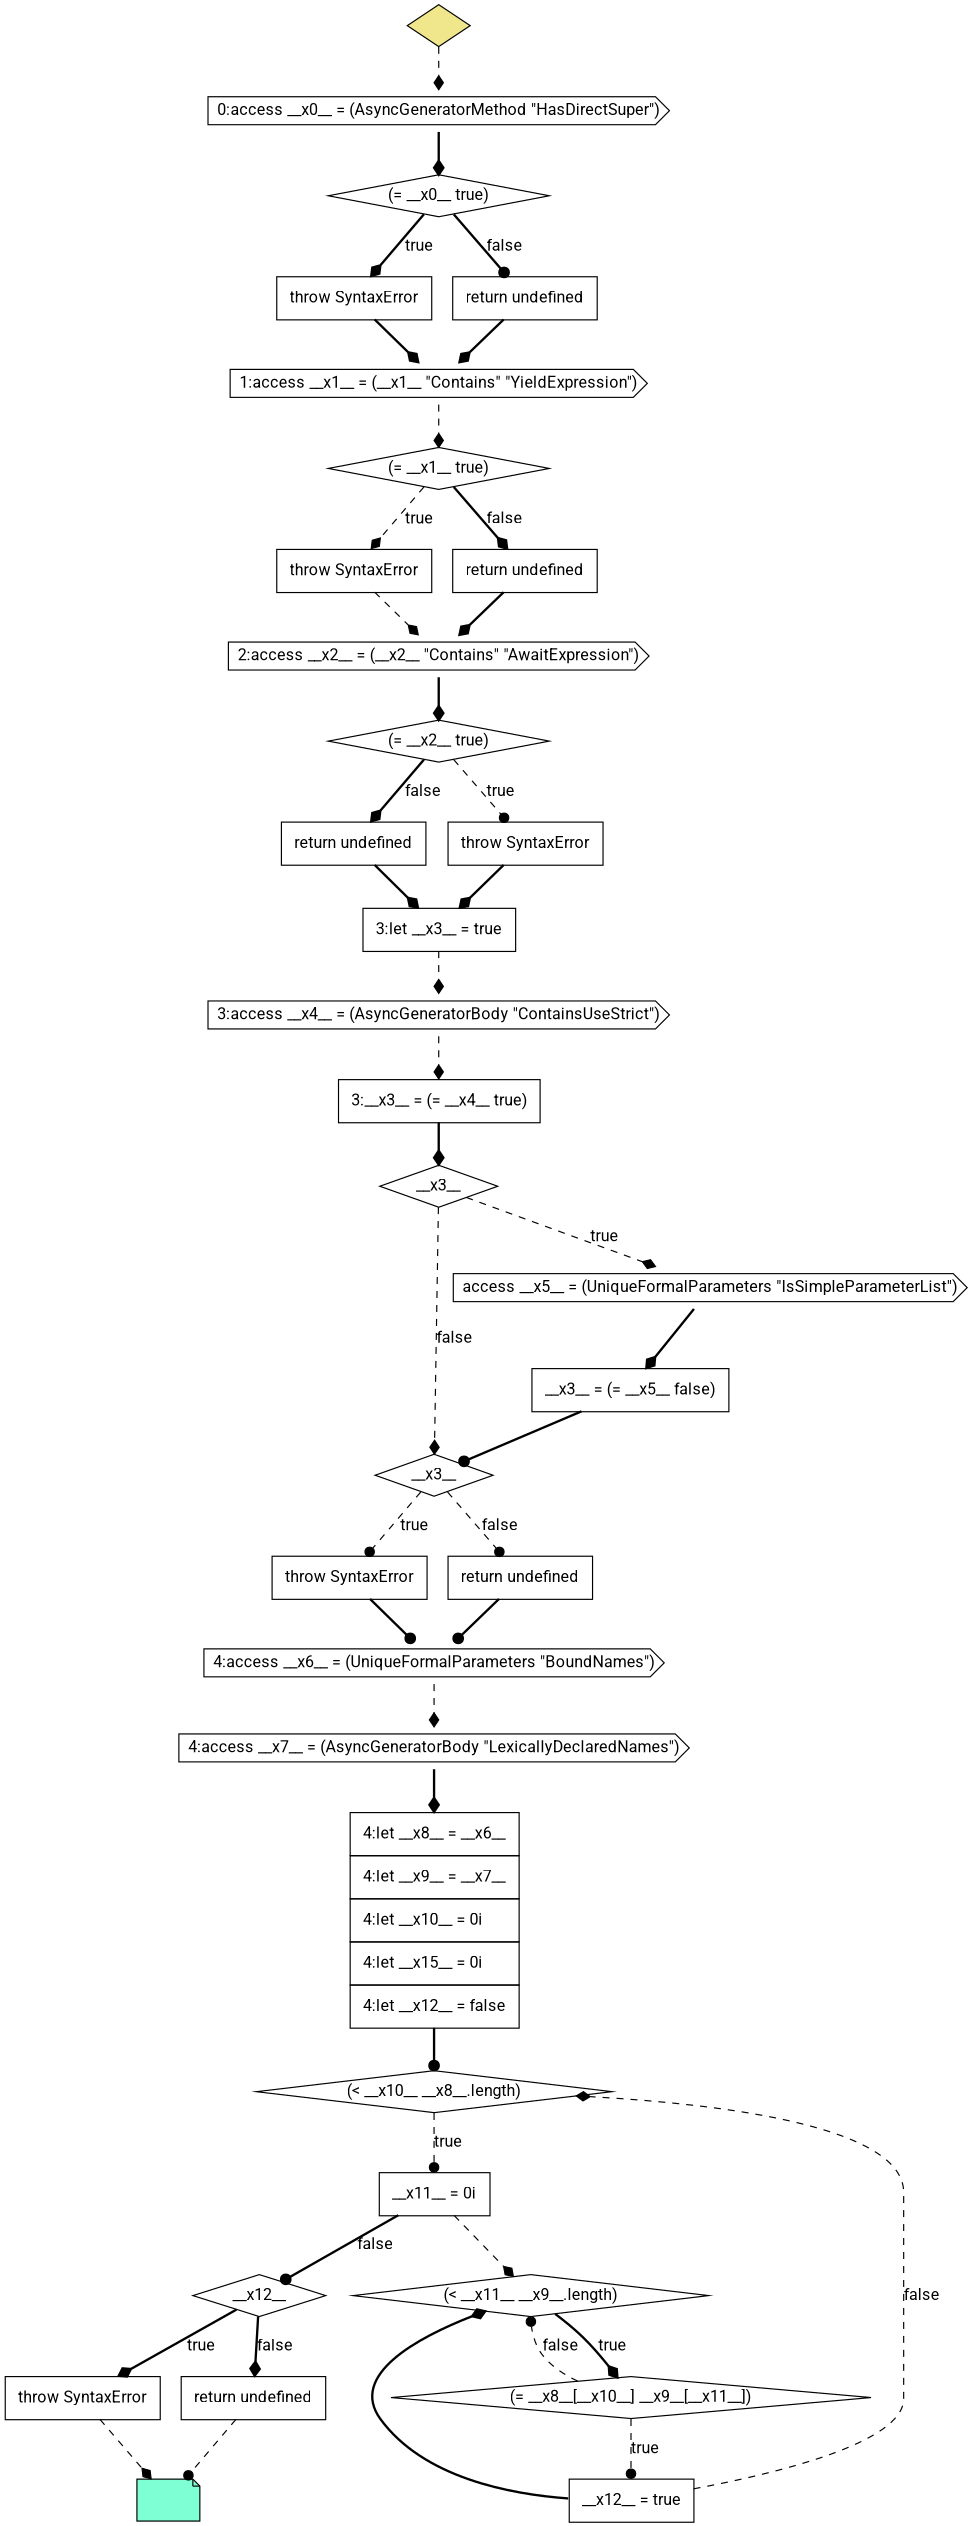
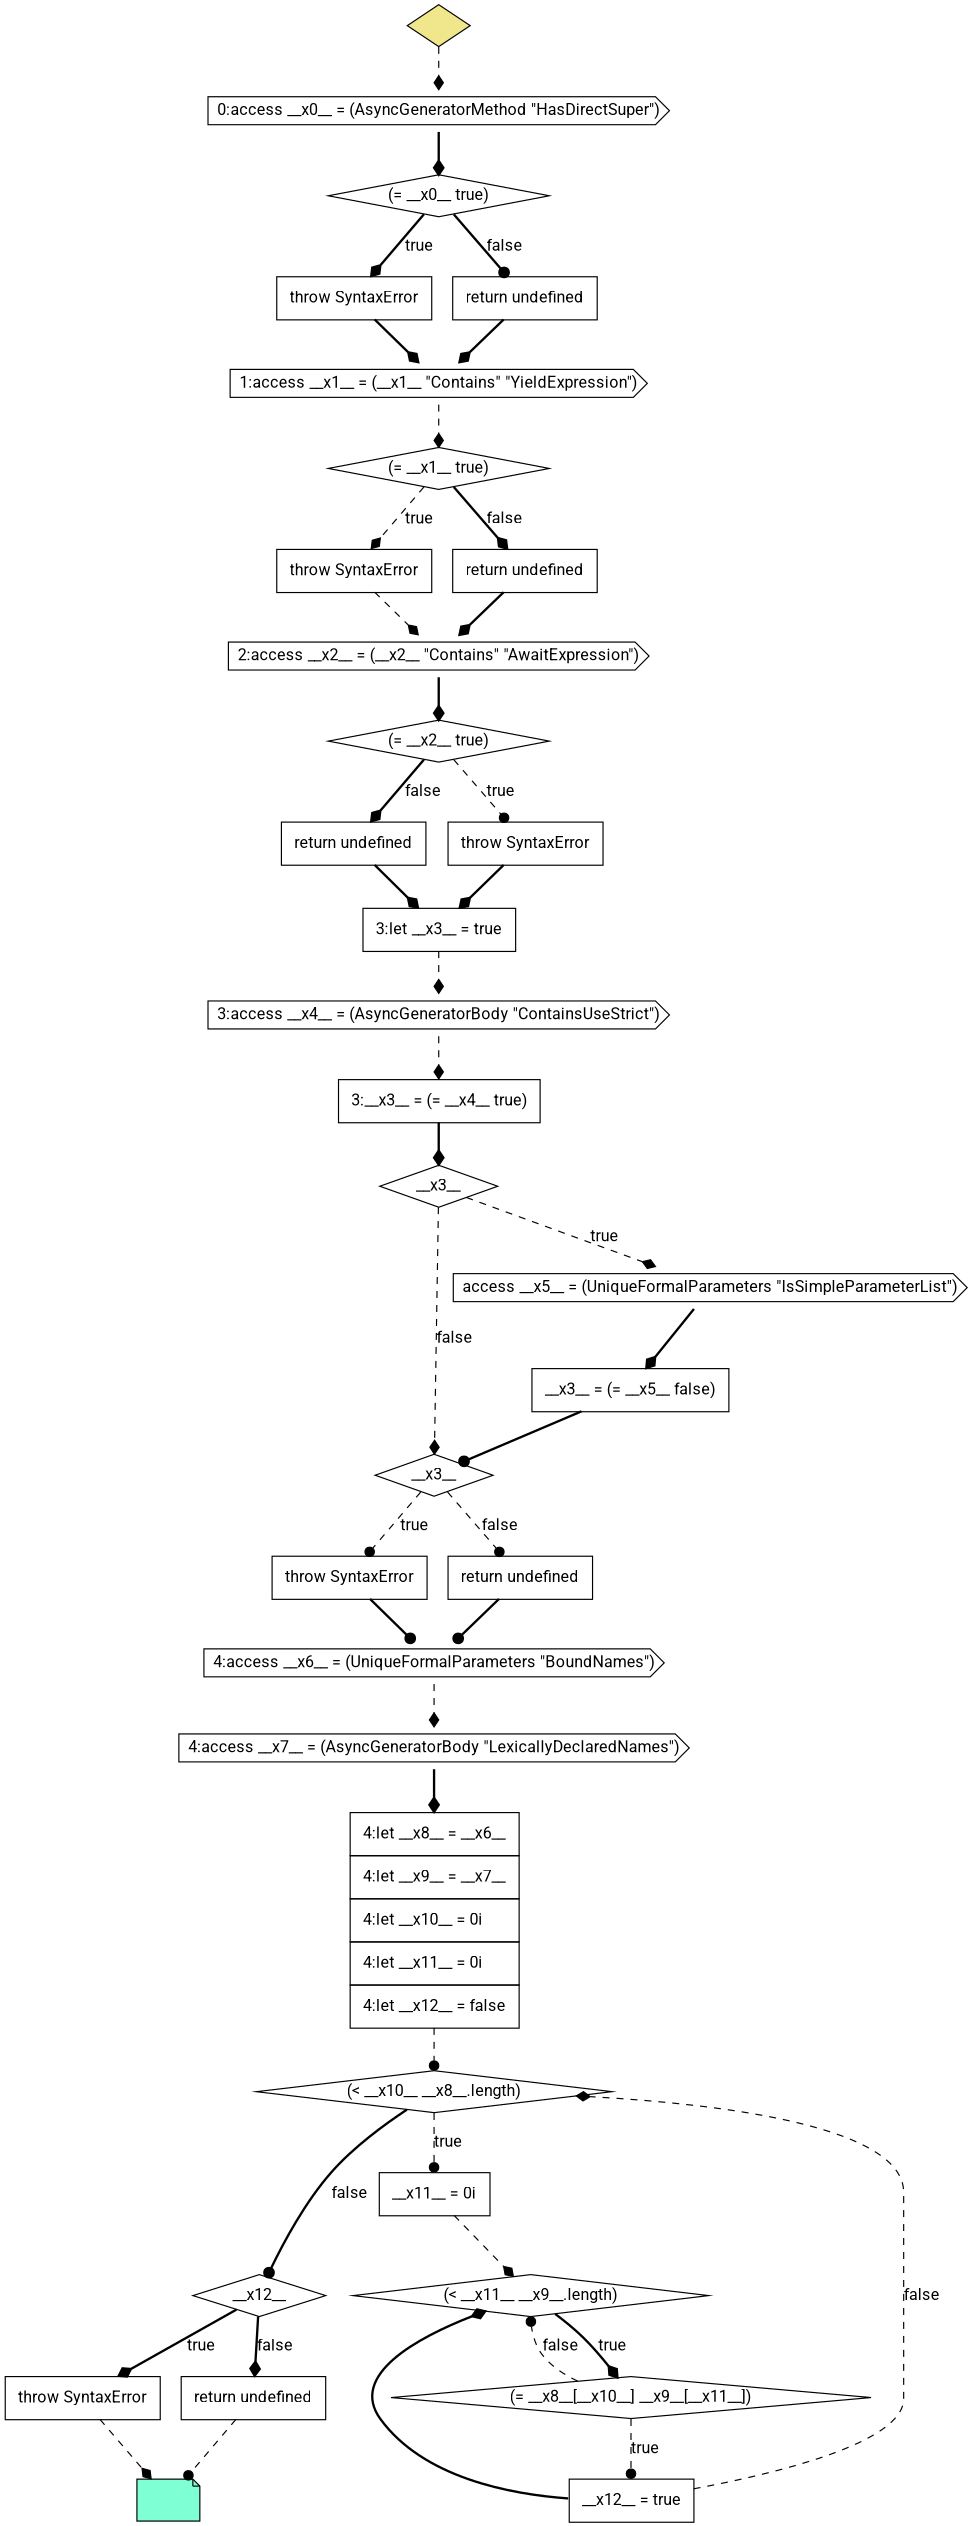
node "4:let __x8__ = __x6__": text "4:let __x15__ = 0i" -> "4:let __x11__ = 0i"
edge "4:let __x8__ = __x6__" -> "(< __x10__ __x8__.length)": style bold -> dashed
edge "__x11__ = 0i" -> "__x12__": now "(< __x10__ __x8__.length)" -> "__x12__"
